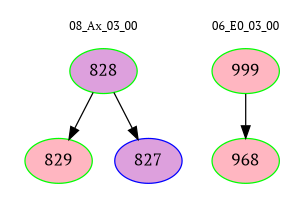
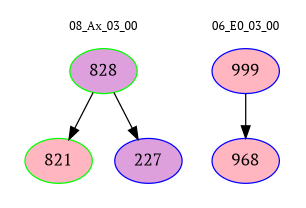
node "999": color green -> blue
node "829": label "829" -> "821"
node "827": label "827" -> "227"
node "968": color green -> blue
